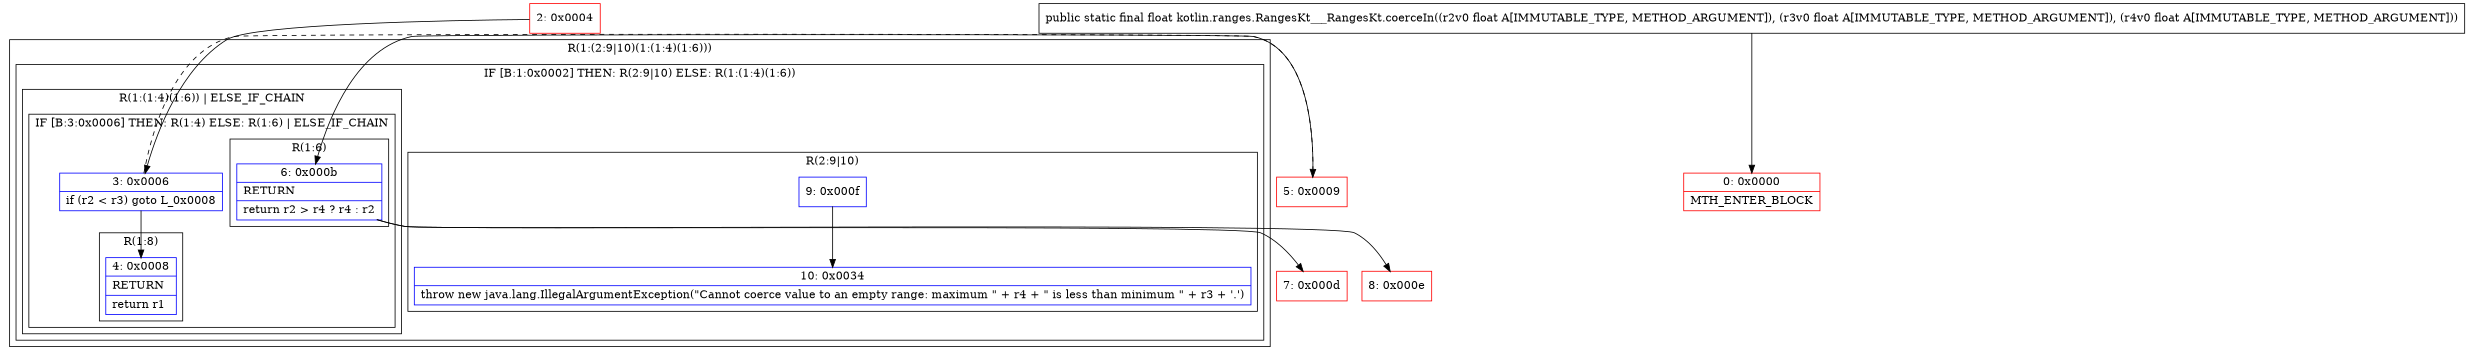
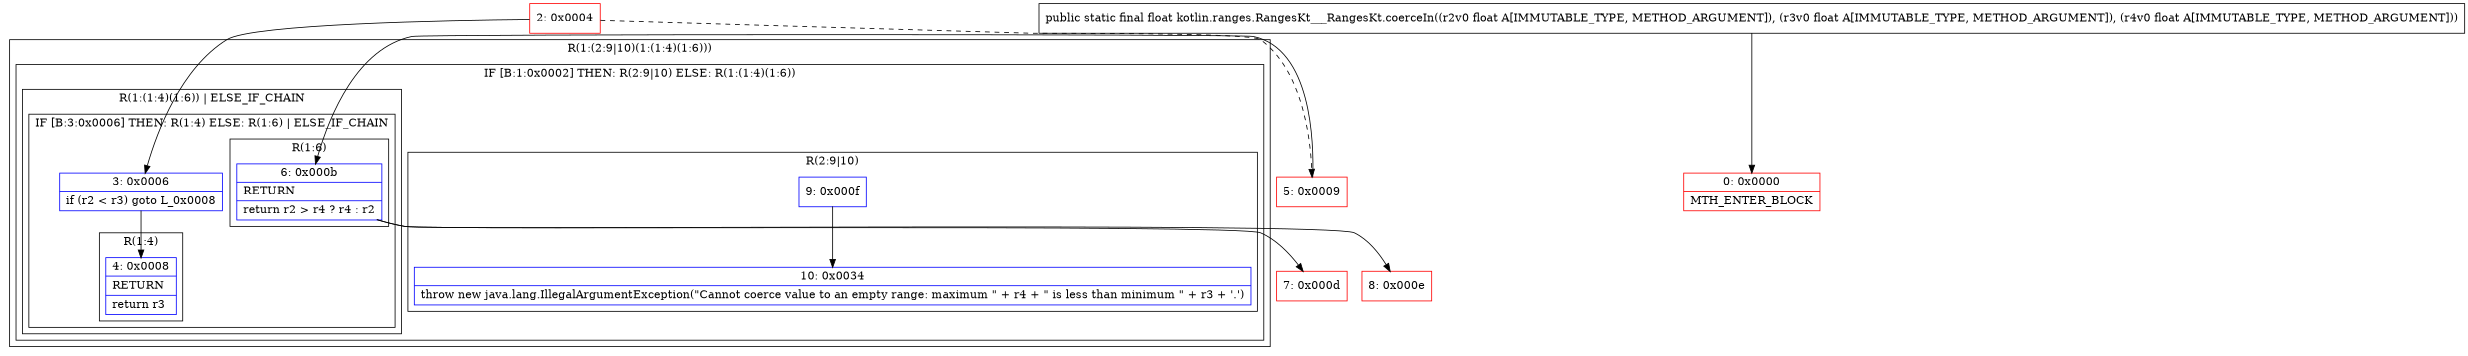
edge "3: 0x0006" -> "5: 0x0009": now "2: 0x0004" -> "5: 0x0009"
cluster "R(1:8)": label "R(1:8)" -> "R(1:4)"
node "4: 0x0008": text "return r1" -> "return r3"
